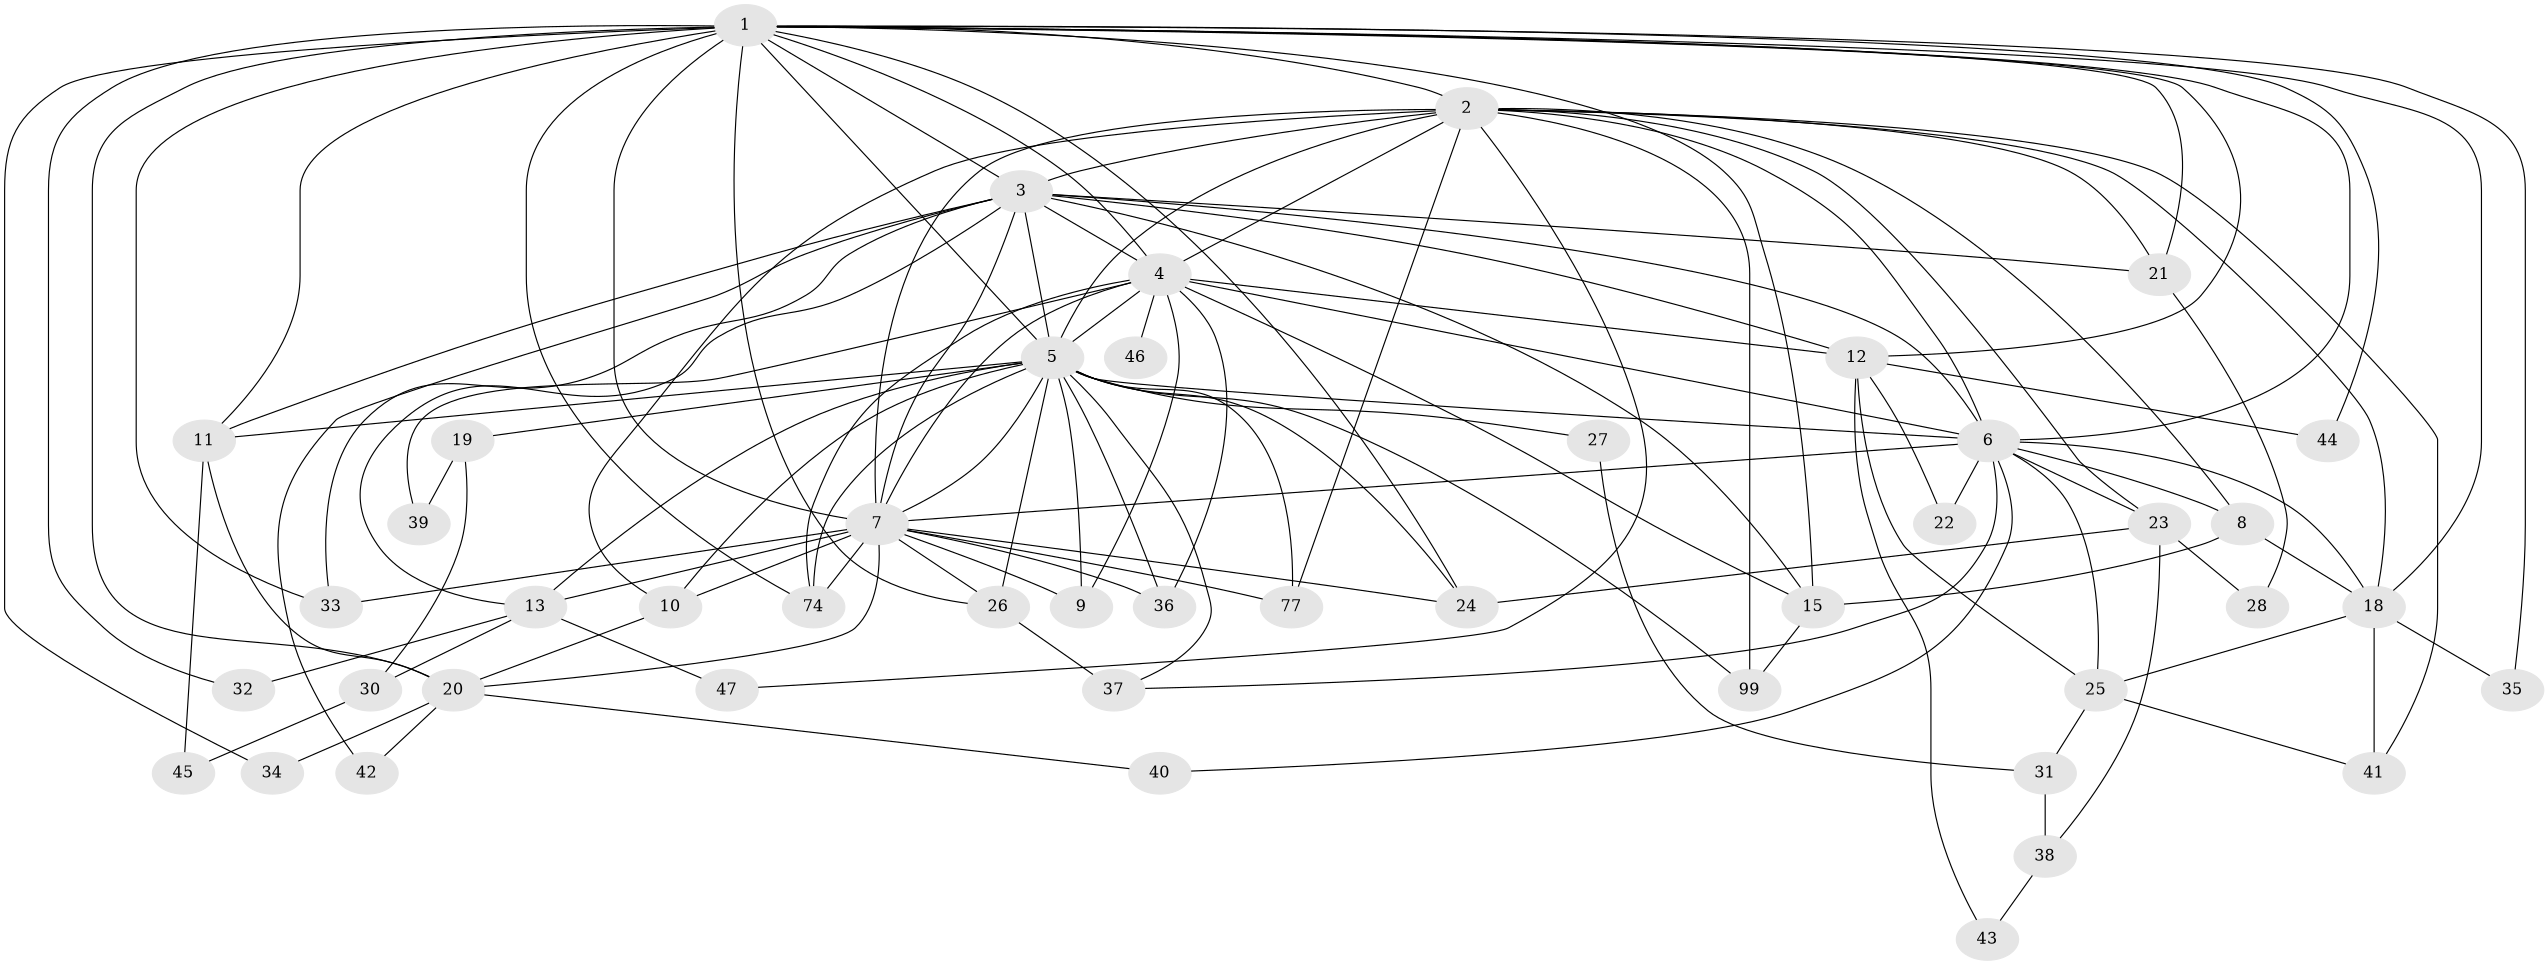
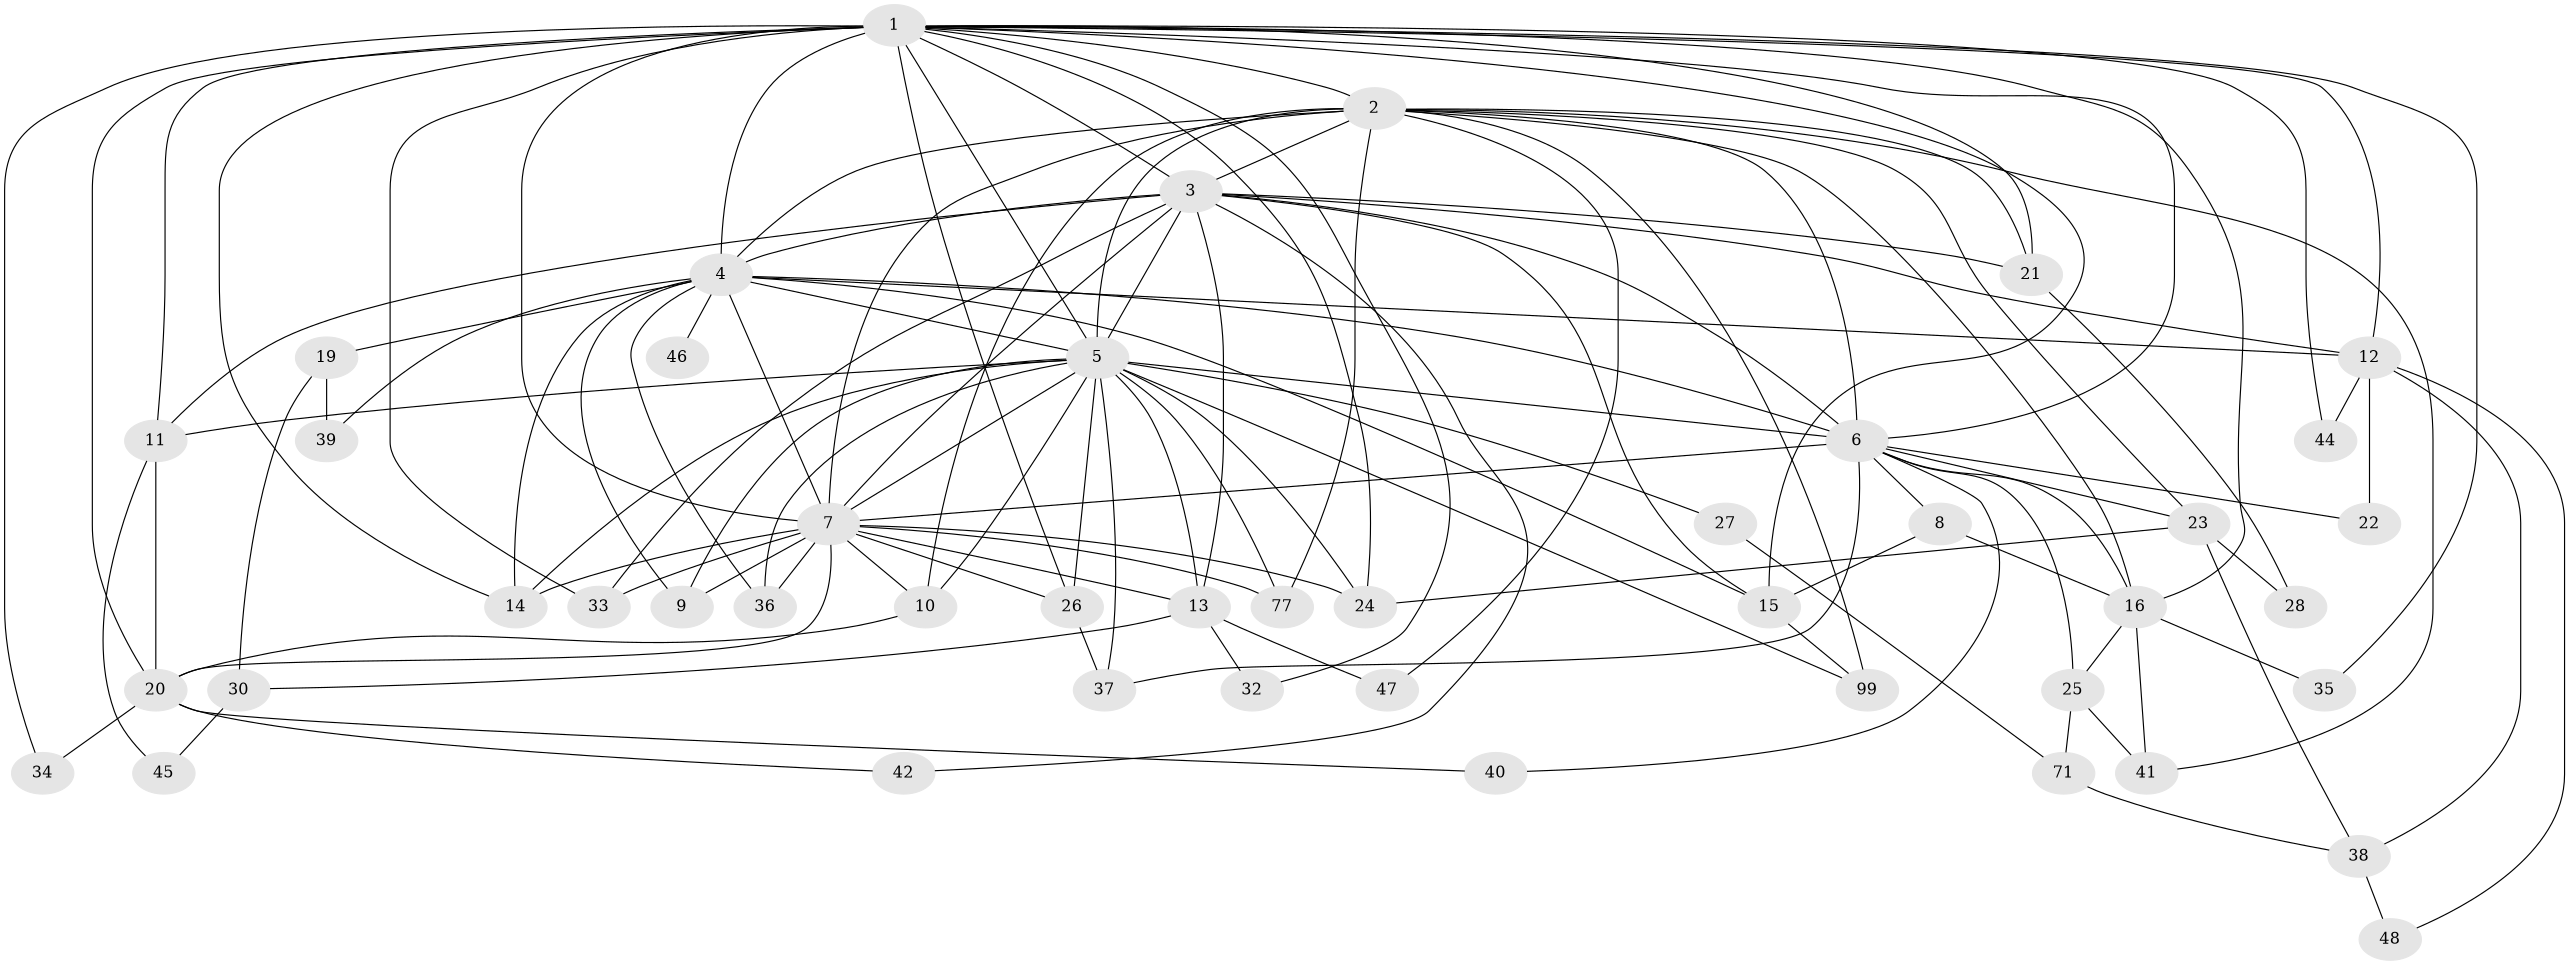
edge "2" -- "8": removed
edge "5" -- "19": now "4" -- "19"
edge "12" -- "25": now "12" -- "38"
node "74": label "74" -> "14"
node "18": label "18" -> "16"
node "31": label "31" -> "71"
node "43": label "43" -> "48"
